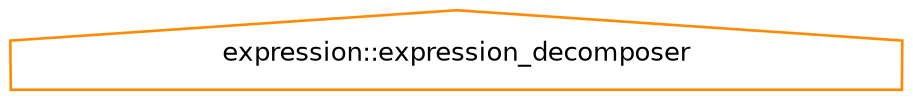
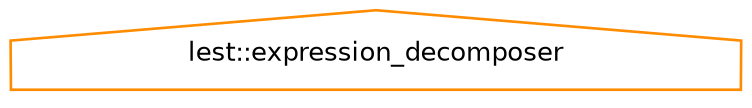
node "expression::expression_decomposer": label "expression::expression_decomposer" -> "lest::expression_decomposer"
